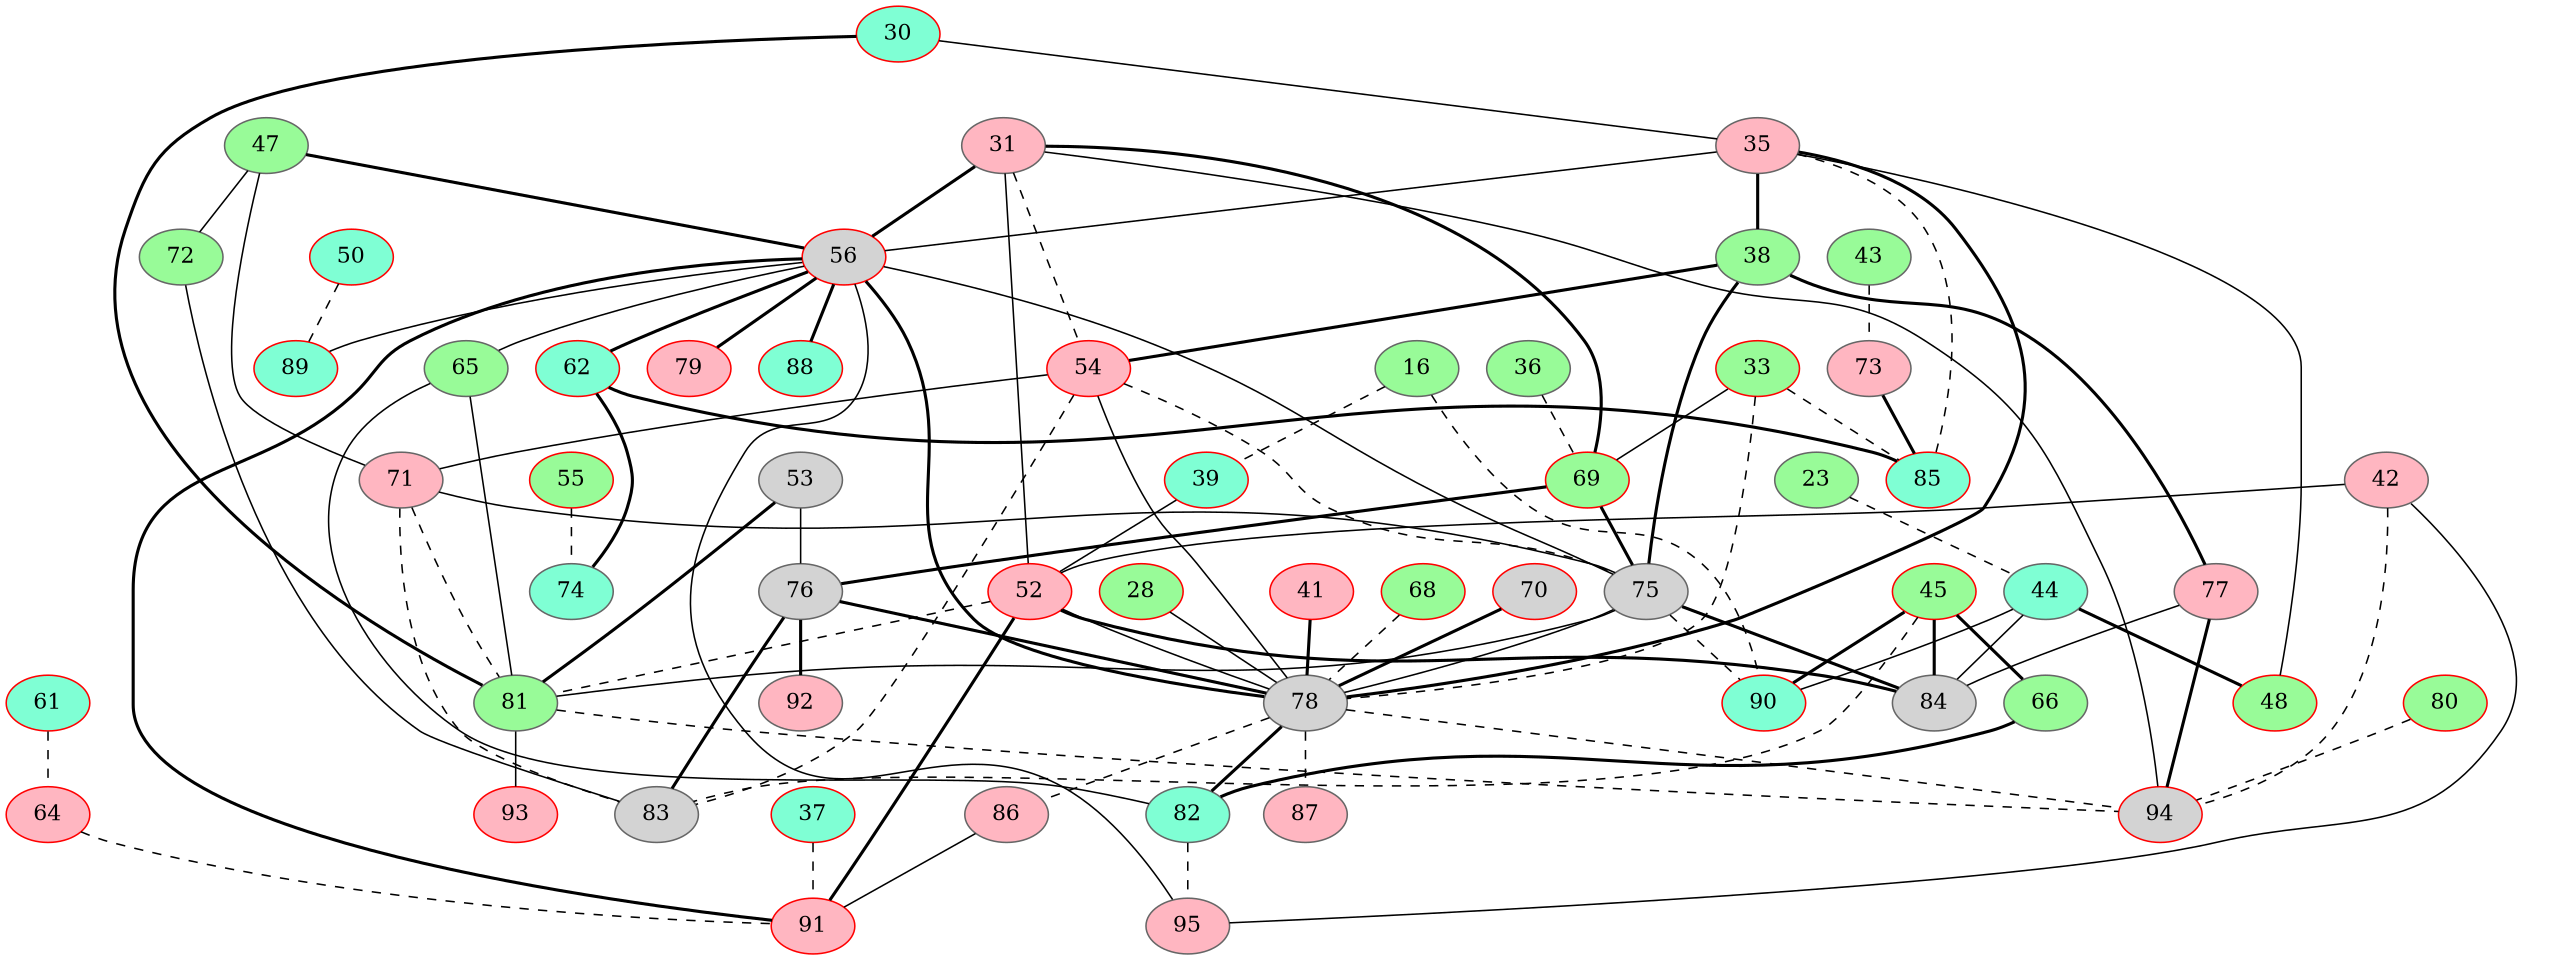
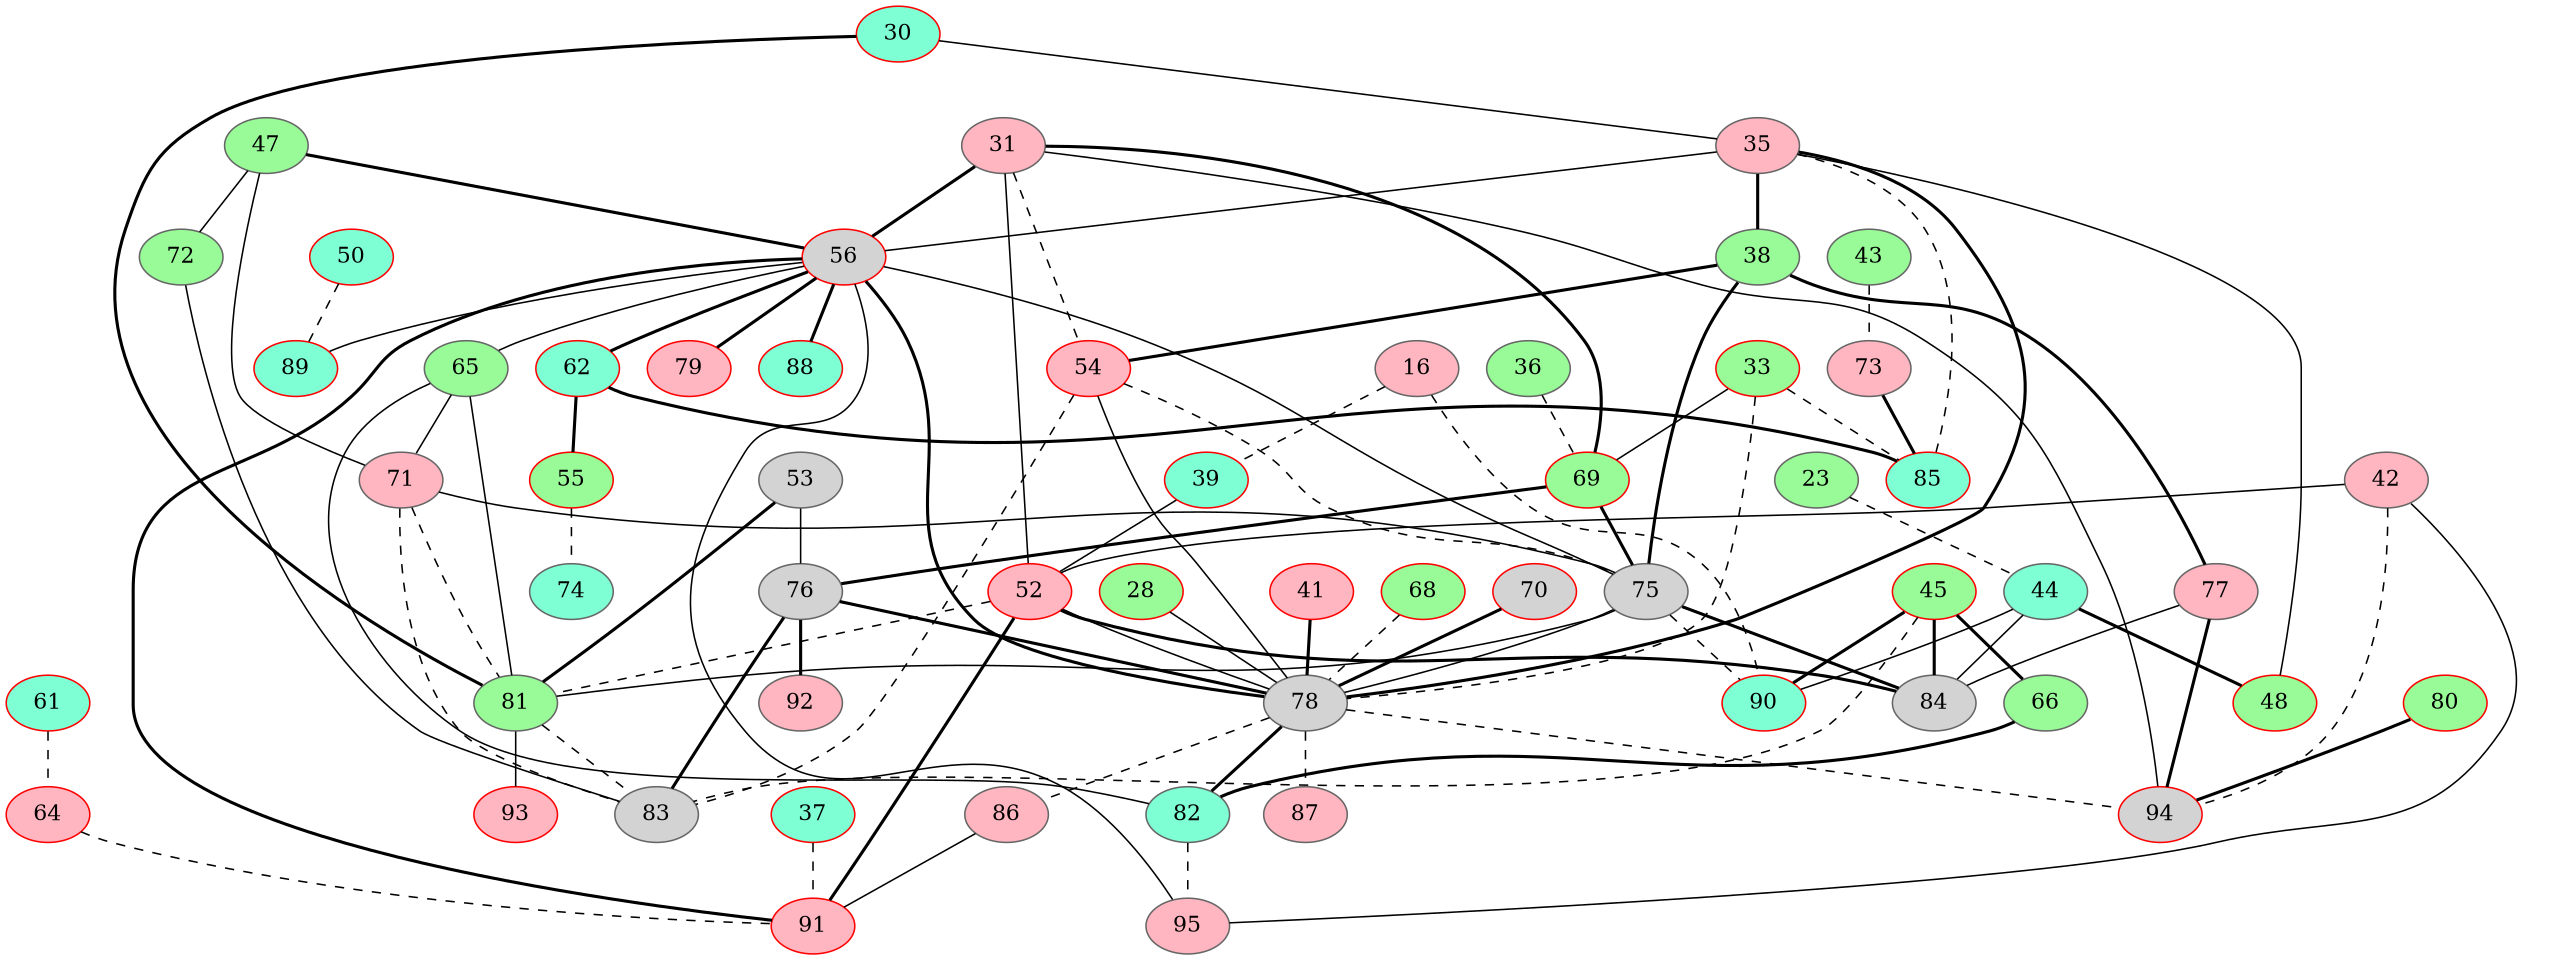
node "16": fillcolor palegreen -> lightpink
edge "54" -- "71": now "65" -- "71"
edge "62" -- "74": now "62" -- "55"
edge "80" -- "94": style dashed -> bold
edge "81" -- "94": now "81" -- "83"
